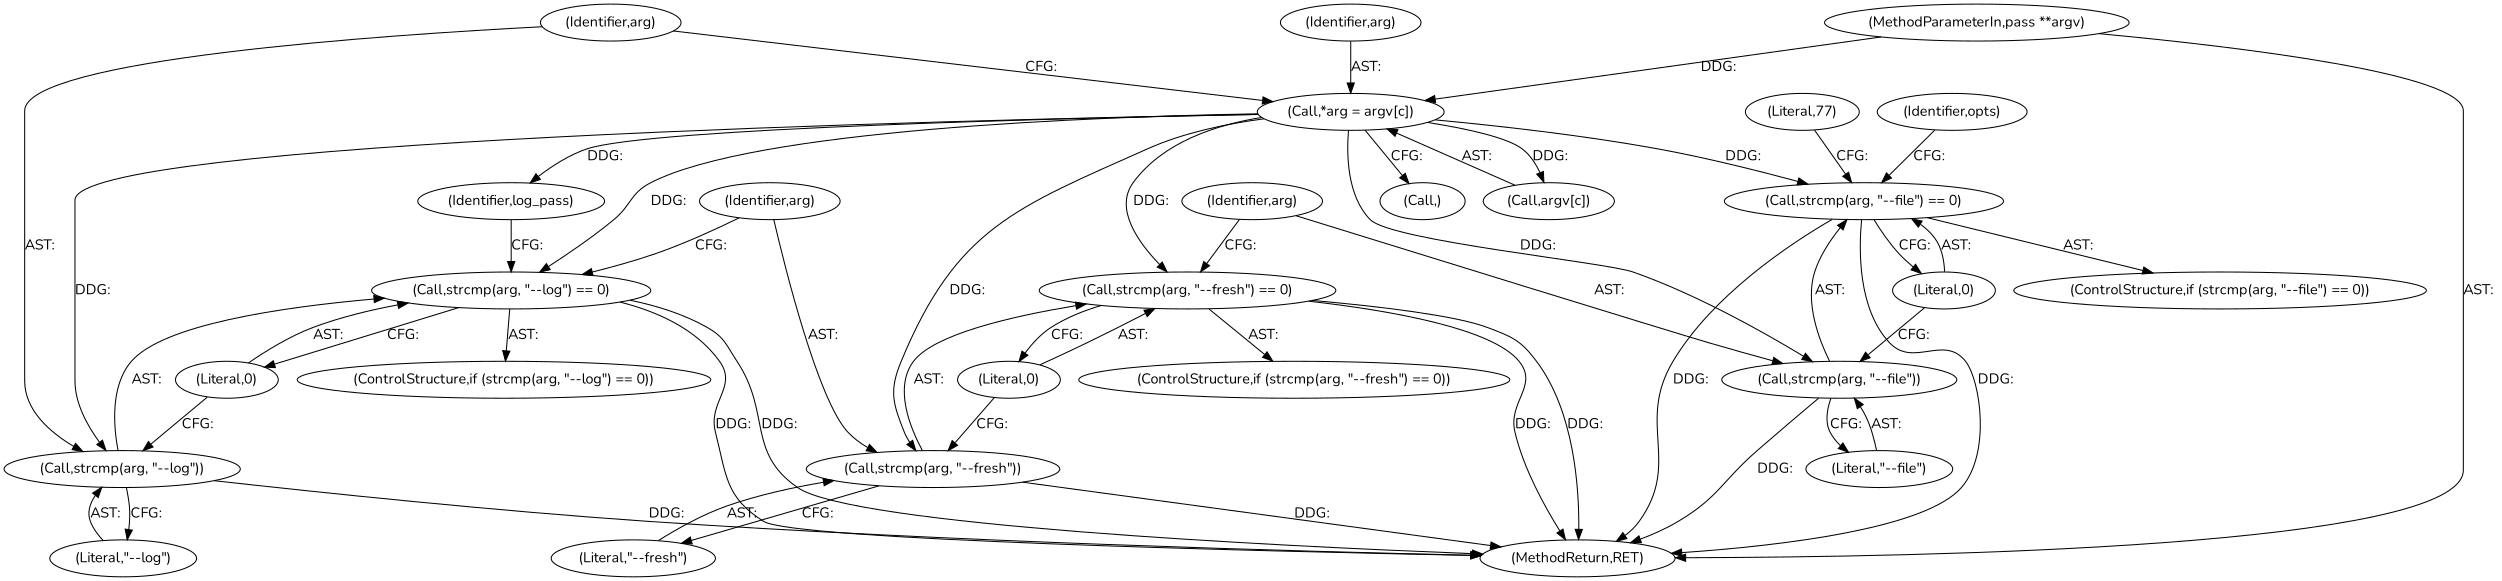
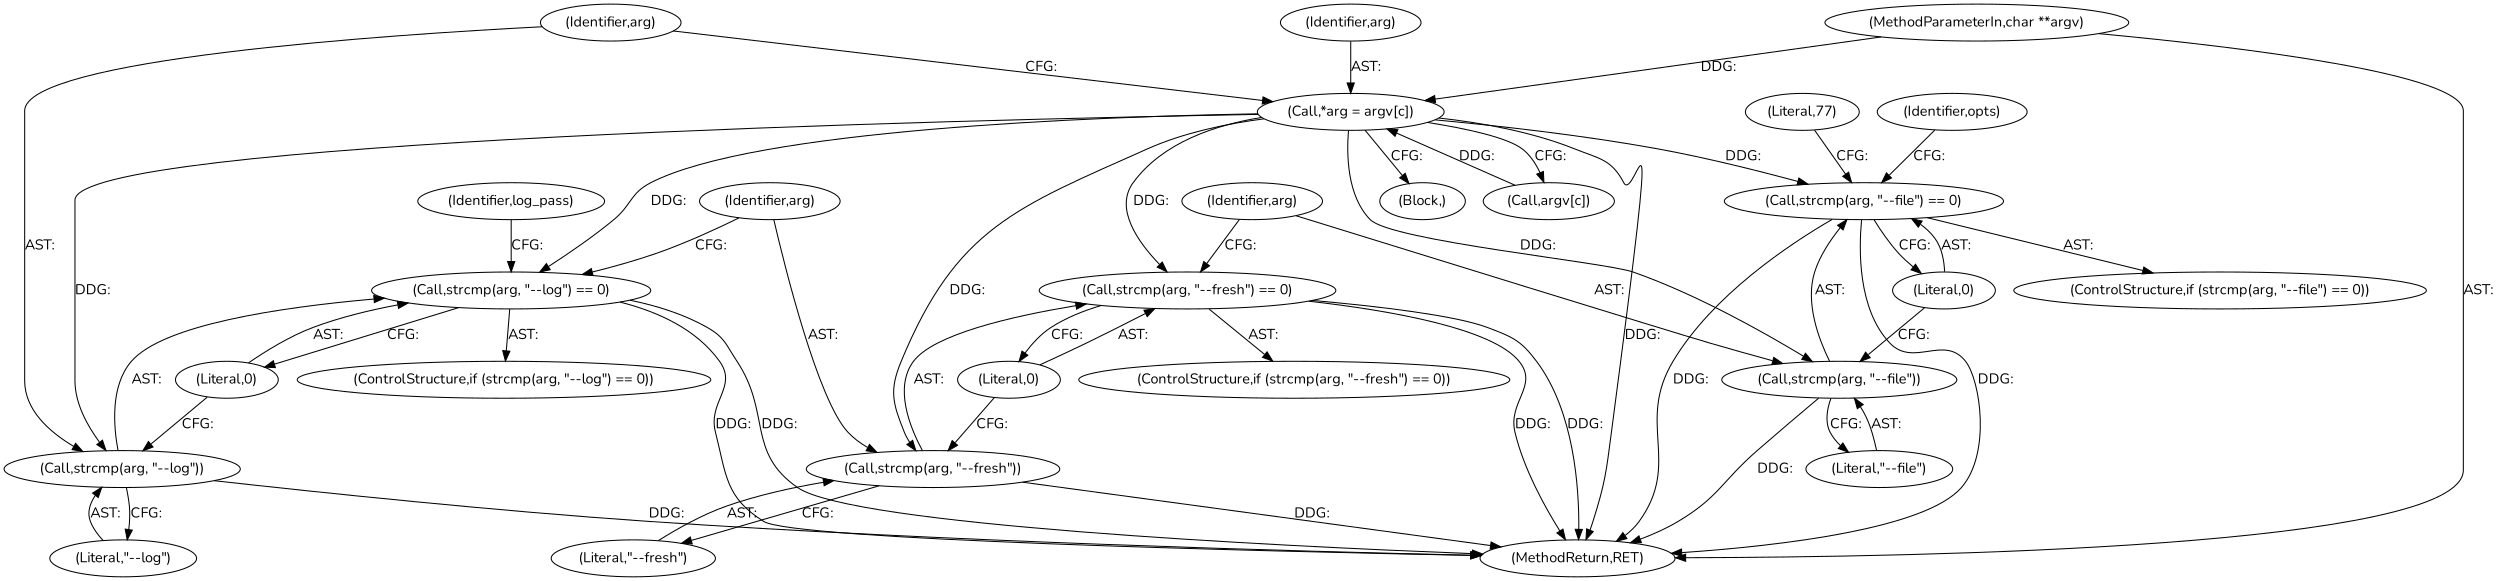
node "(MethodParameterIn,pass **argv)": label "(MethodParameterIn,pass **argv)" -> "(MethodParameterIn,char **argv)"
edge "(Call,*arg = argv[c])" -> "(Identifier,log_pass)": now "(Call,*arg = argv[c])" -> "(MethodReturn,RET)"
edge "(Call,argv[c])" -> "(Call,*arg = argv[c])": label "AST: " -> "DDG: "
edge "(Call,*arg = argv[c])" -> "(Call,argv[c])": label "DDG: " -> "CFG: "
node "(Call,)": label "(Call,)" -> "(Block,)"
